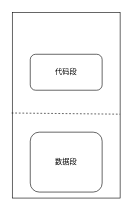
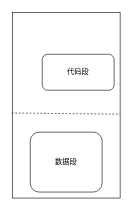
node "代码段": moved (66, 72) -> (78, 72)
